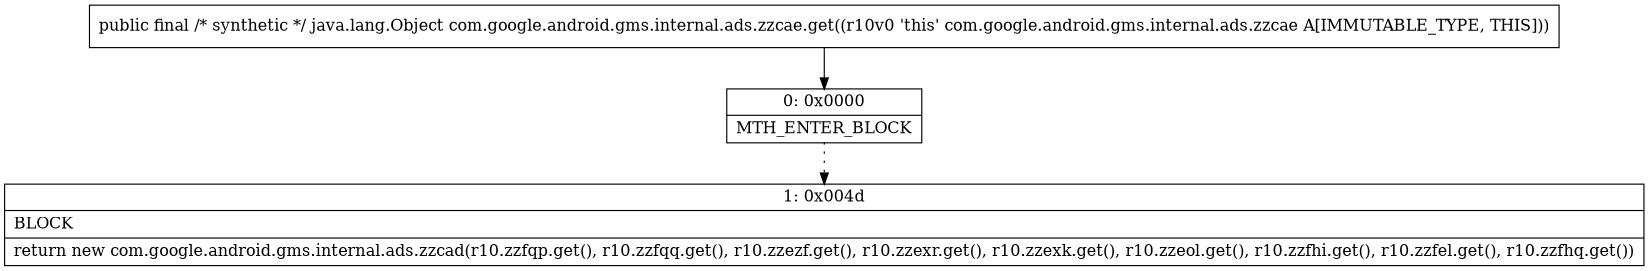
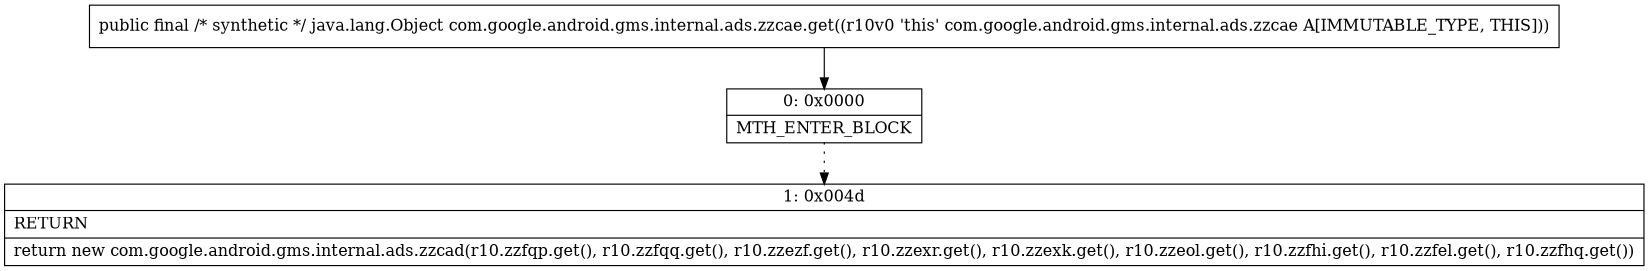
node "1: 0x004d": text "BLOCK" -> "RETURN"
